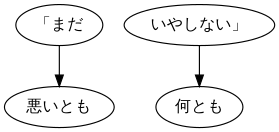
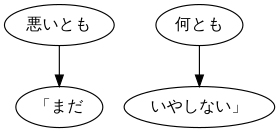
edge "「まだ" -> "悪いとも": reversed
edge "いやしない」" -> "何とも": reversed
